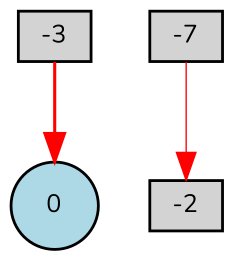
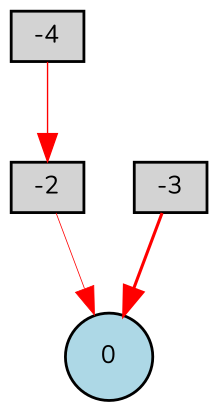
node "-7": label "-7" -> "-4"
edge "-2" -> "0": added
